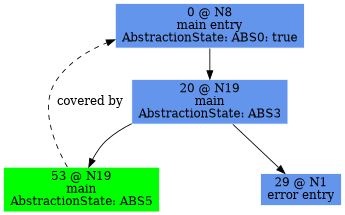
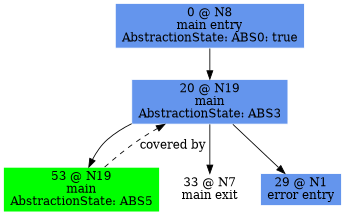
edge "53 @ N19 main AbstractionState: ABS5" -> "0 @ N8 main entry AbstractionState: ABS0: true": now "53 @ N19 main AbstractionState: ABS5" -> "20 @ N19 main AbstractionState: ABS3"
node "33 @ N7 main exit": added
